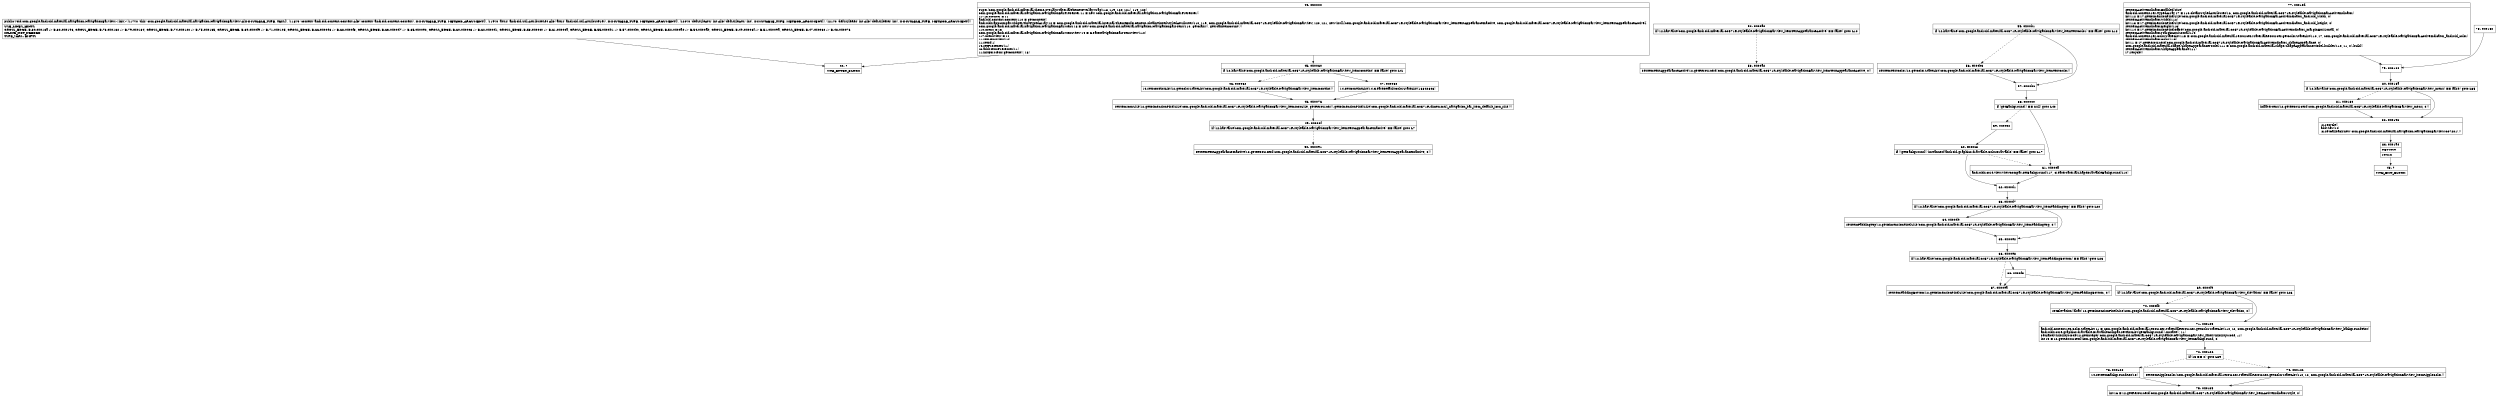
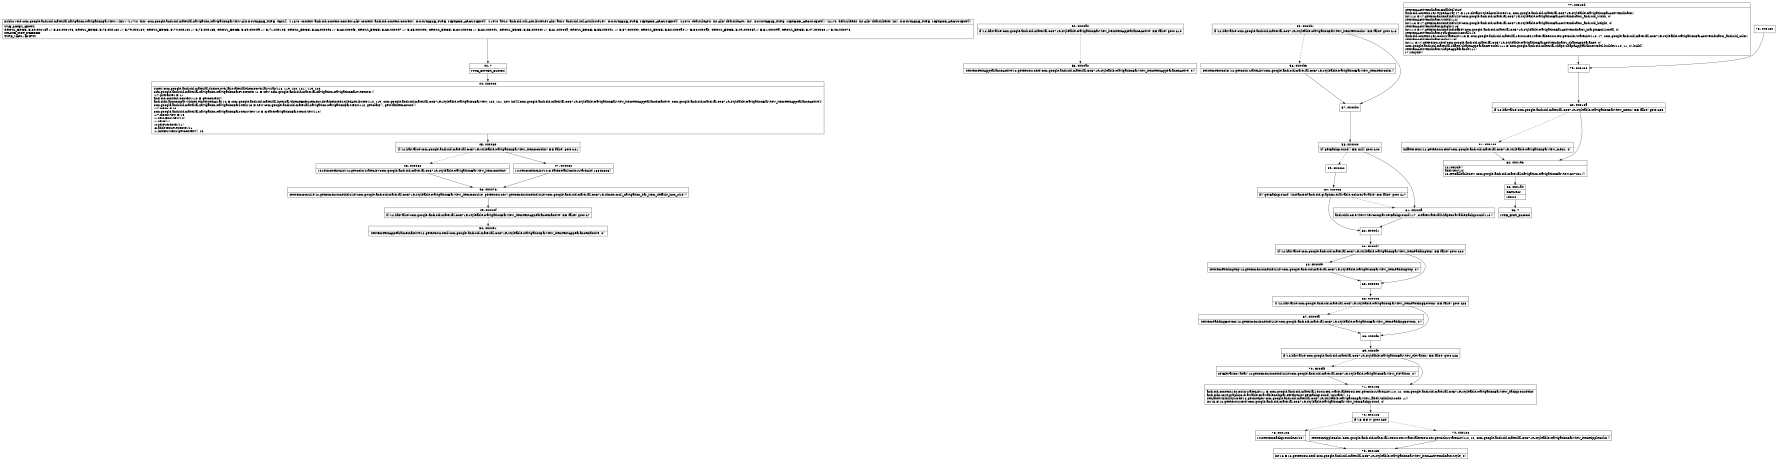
node "44: 0x0000": text "r10.menu = r3" -> "r17.menu = r3"
edge "44: 0x0000" -> "42: ?": reversed
edge "68: 0x00f3" -> "67: 0x00ea": reversed
